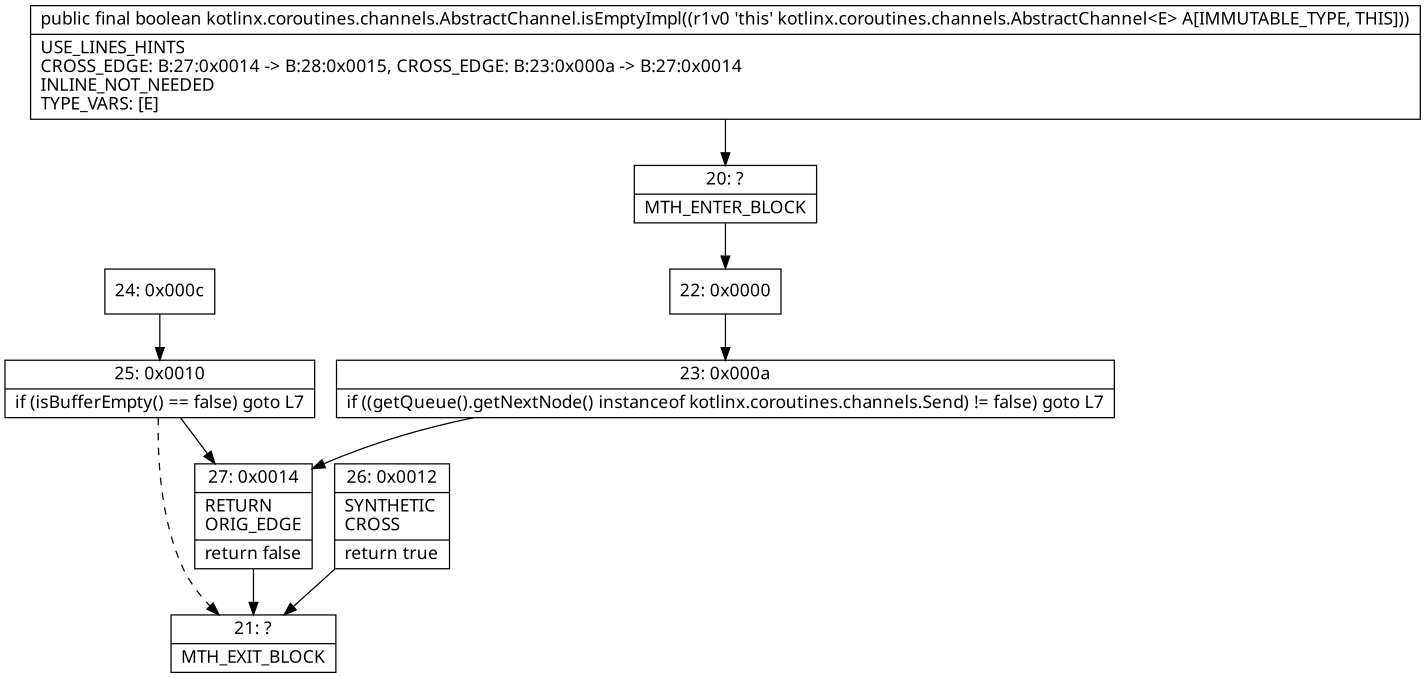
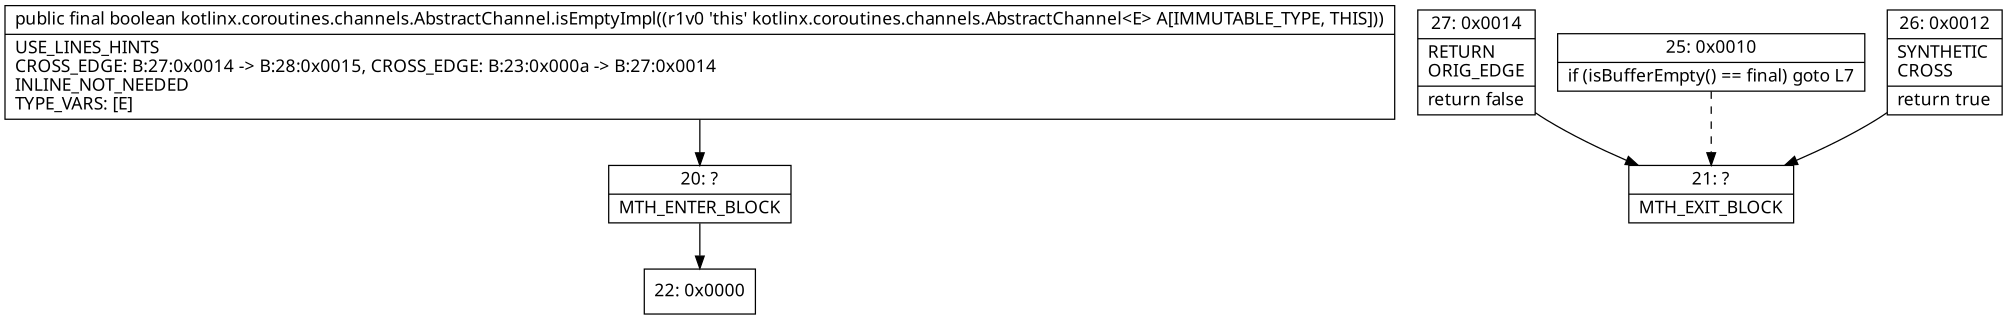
node "24: 0x000c": removed
node "23: 0x000a": removed
node "25: 0x0010": text "if (isBufferEmpty() == false) goto L7" -> "if (isBufferEmpty() == final) goto L7"
edge "25: 0x0010" -> "27: 0x0014": removed
